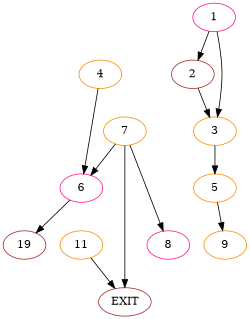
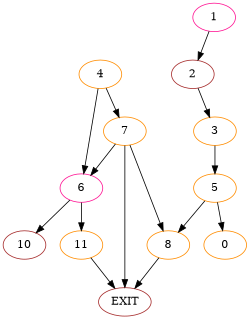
edge "1" -> "3": removed
edge "4" -> "7": added
edge "6" -> "11": added
edge "5" -> "8": added
node "19": label "19" -> "10"
node "8": color deeppink -> darkorange
node "9": label "9" -> "0"
edge "8" -> "EXIT": added
